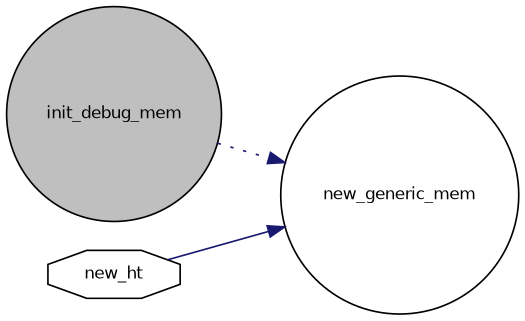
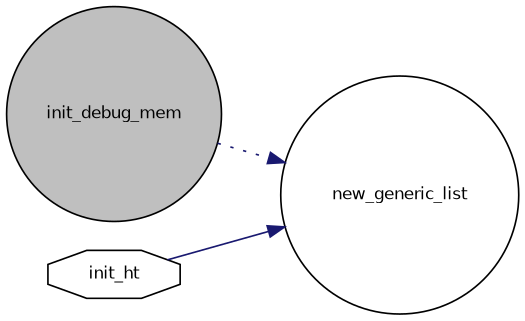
node "new_generic_mem": label "new_generic_mem" -> "new_generic_list"
node "new_ht": label "new_ht" -> "init_ht"
